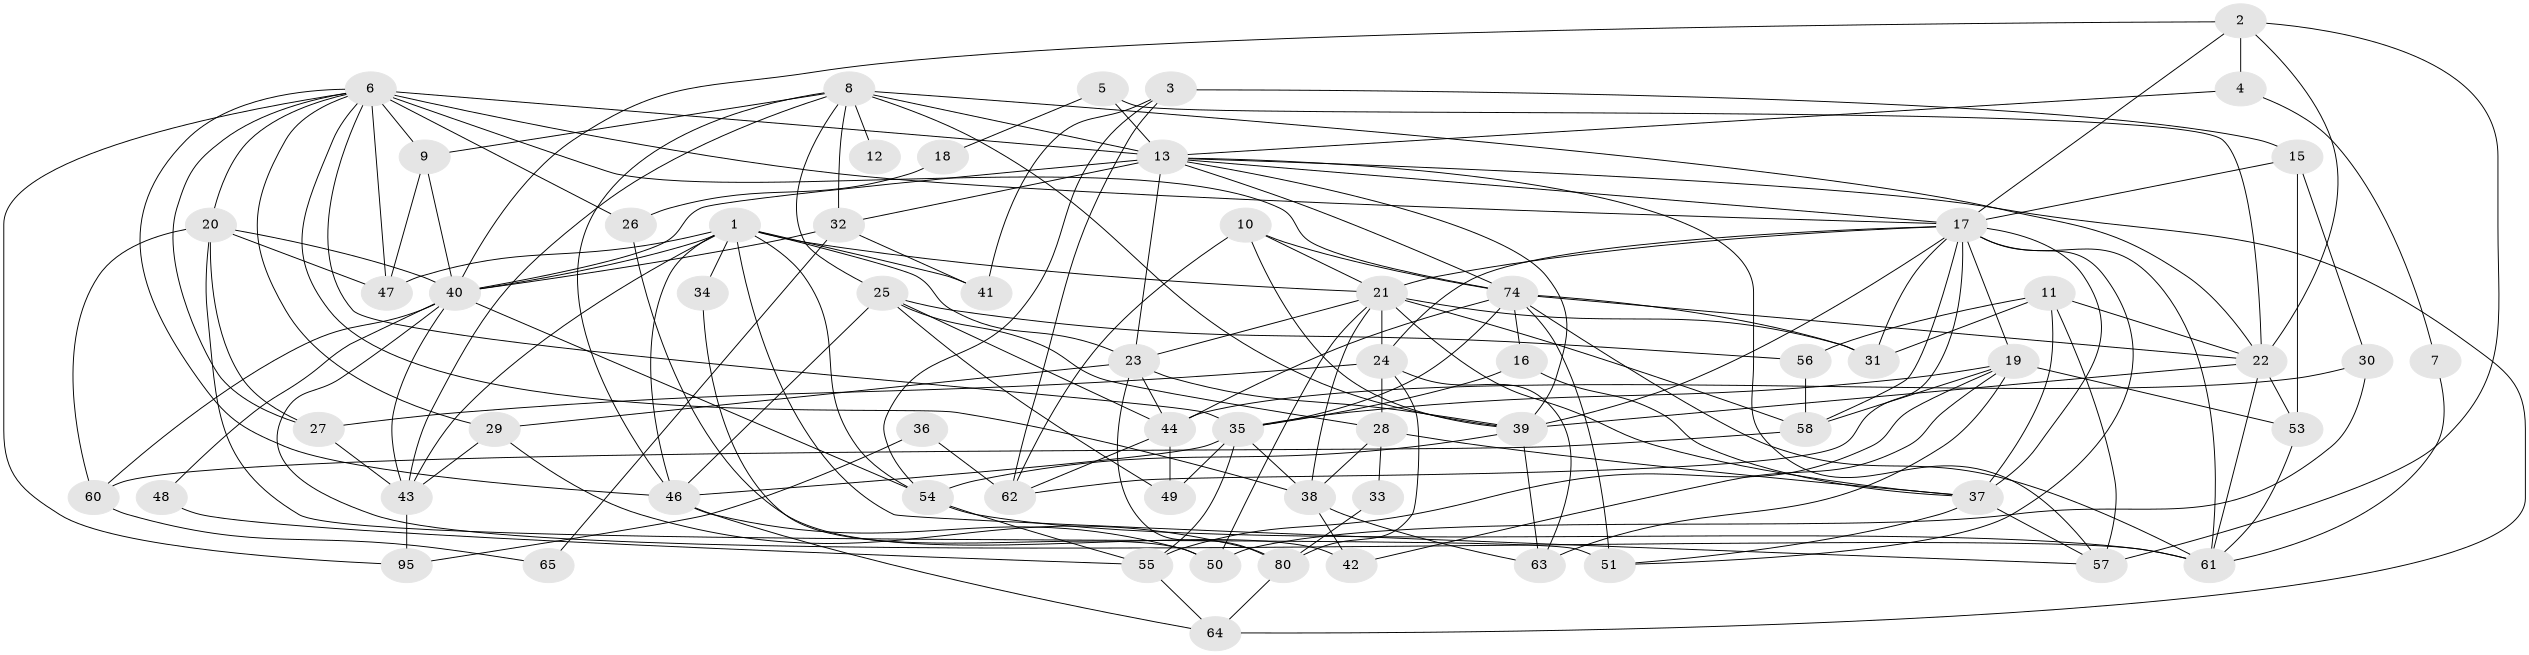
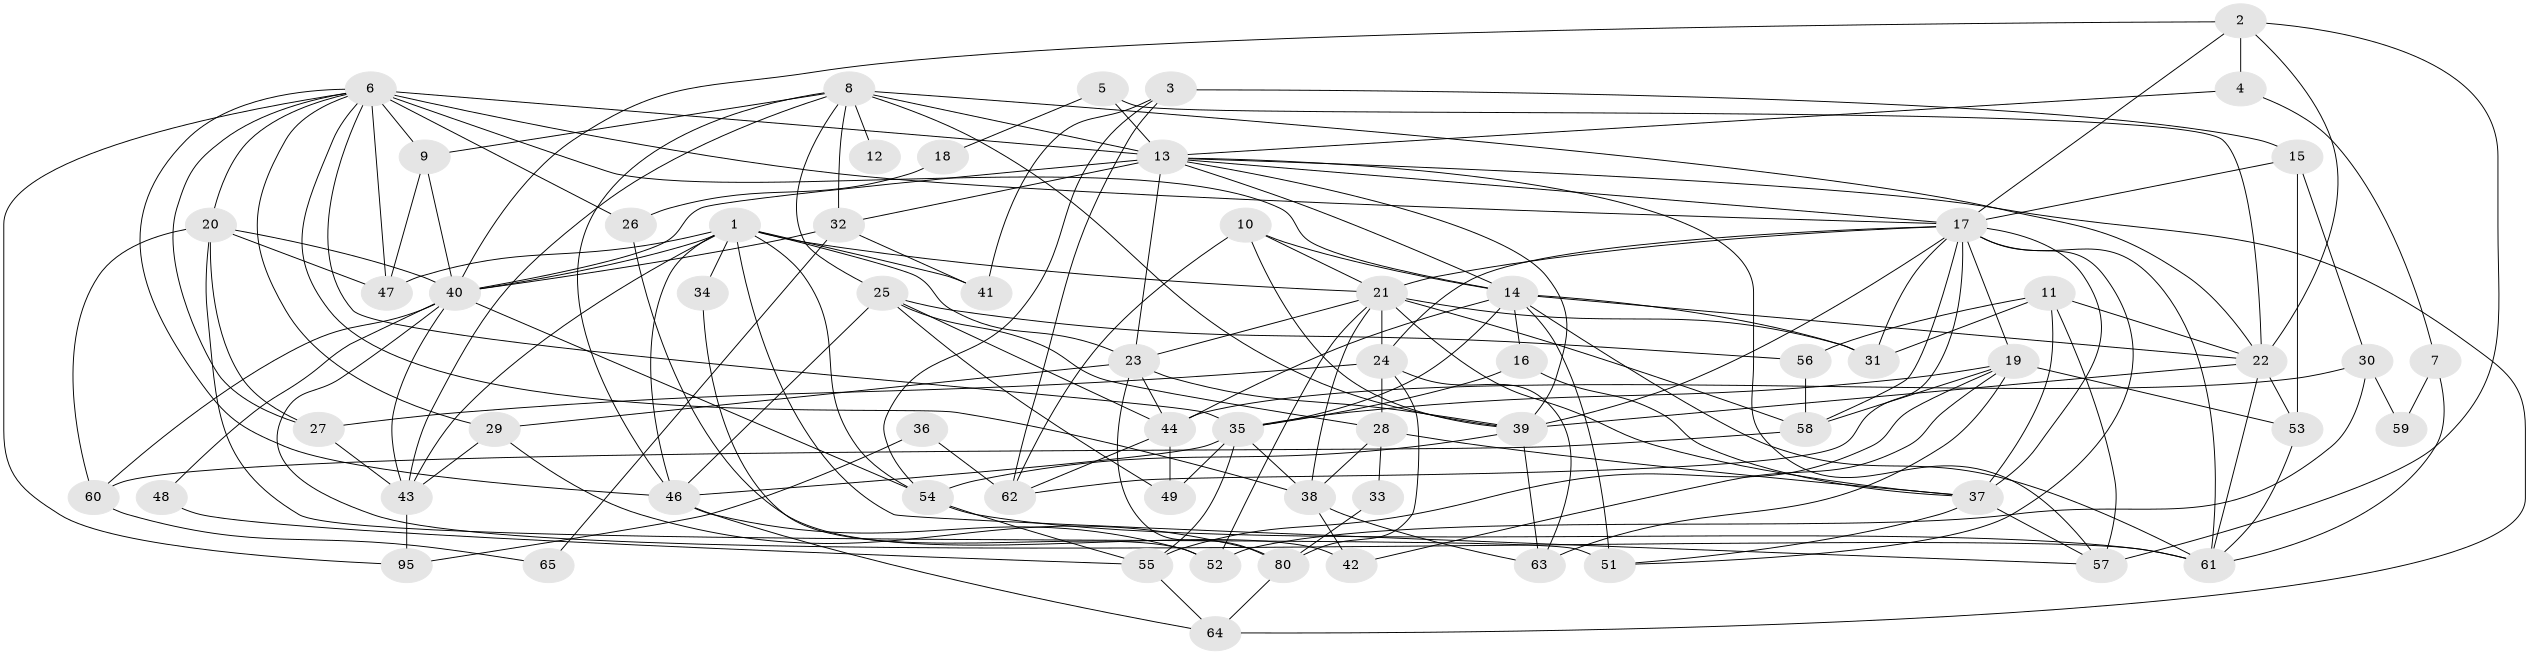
node "74": label "74" -> "14"
node "59": added
node "50": label "50" -> "52"
